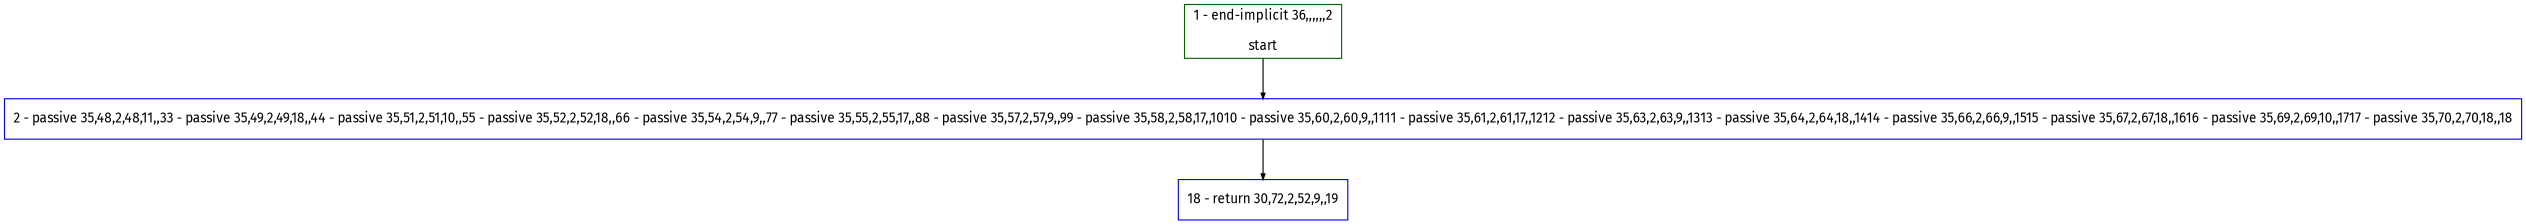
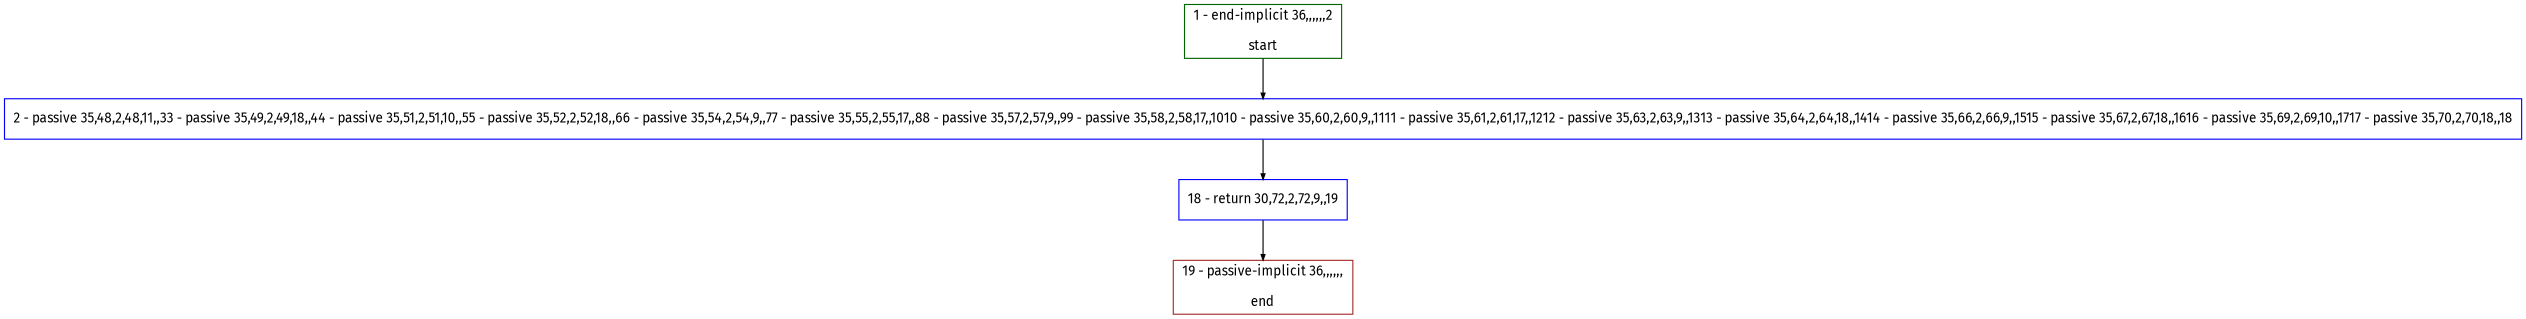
node "18 - return 30,72,2,52,9,,19": label "18 - return 30,72,2,52,9,,19" -> "18 - return 30,72,2,72,9,,19"
node "19 - passive-implicit 36,,,,,, end": added
